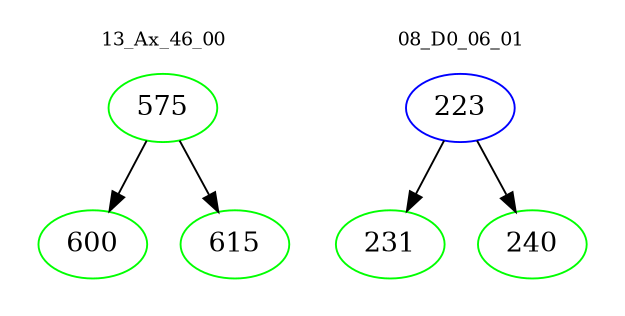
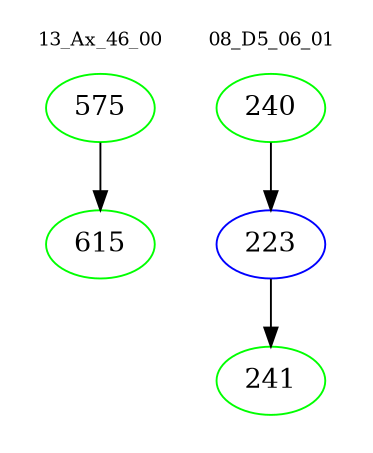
cluster "08_D0_06_01": label "08_D0_06_01" -> "08_D5_06_01"
edge "223" -> "240": reversed
node "600": removed
node "231": label "231" -> "241"
